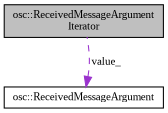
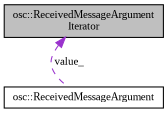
edge "osc::ReceivedMessageArgument Iterator" -> "osc::ReceivedMessageArgument": reversed
